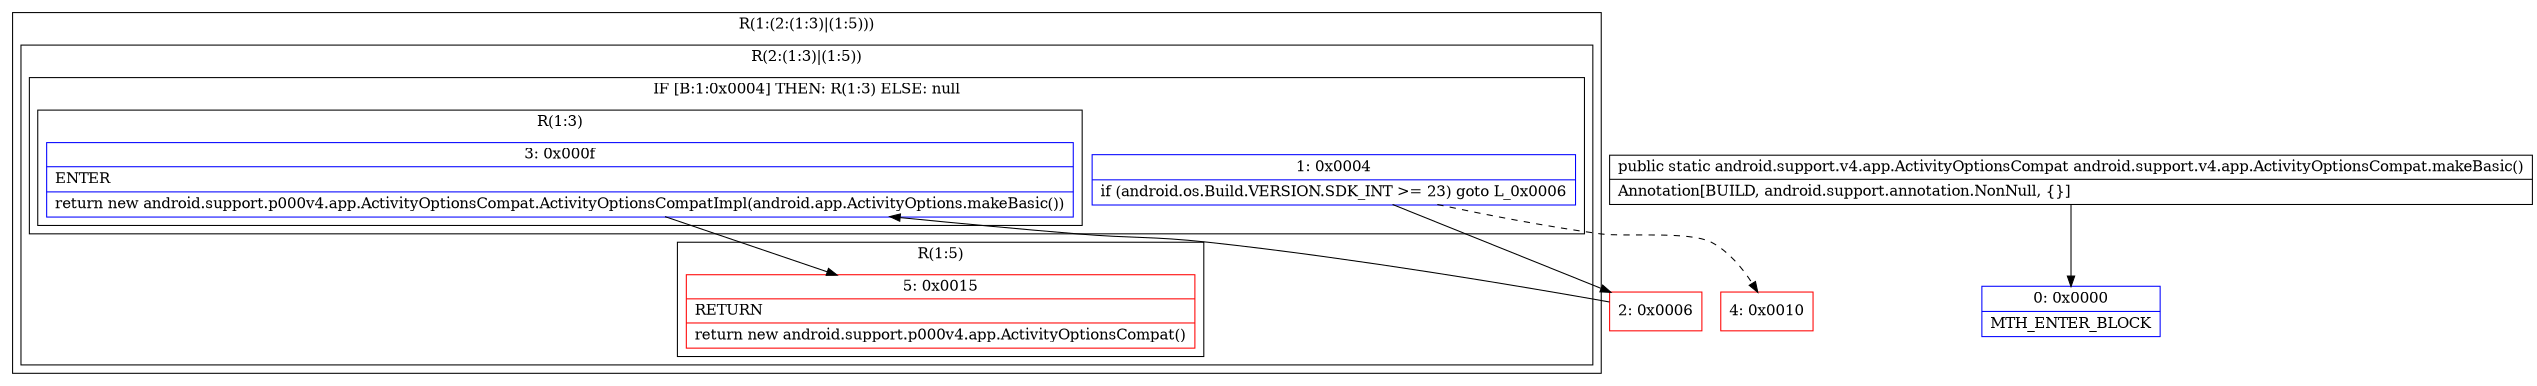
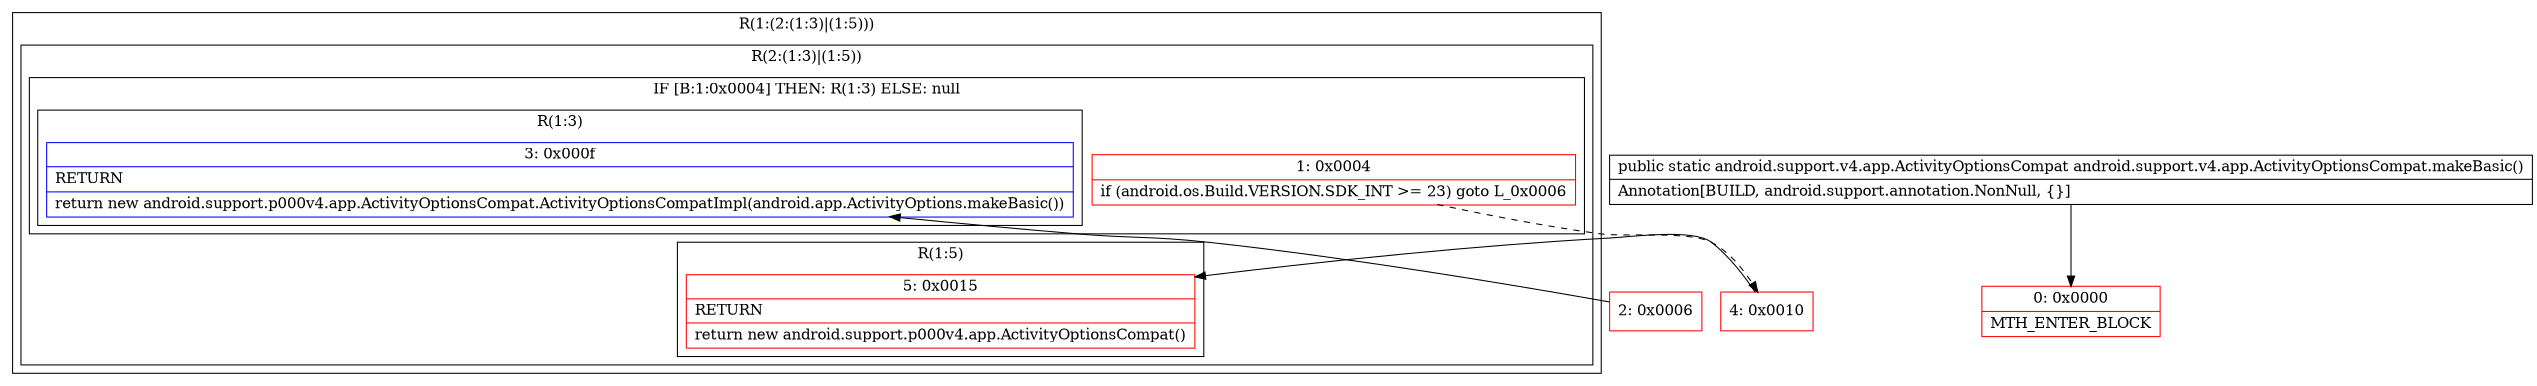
node "3: 0x000f": text "ENTER" -> "RETURN"
node "1: 0x0004": color blue -> red
edge "1: 0x0004" -> "2: 0x0006": removed
edge "3: 0x000f" -> "5: 0x0015": now "4: 0x0010" -> "5: 0x0015"
node "0: 0x0000": color blue -> red
